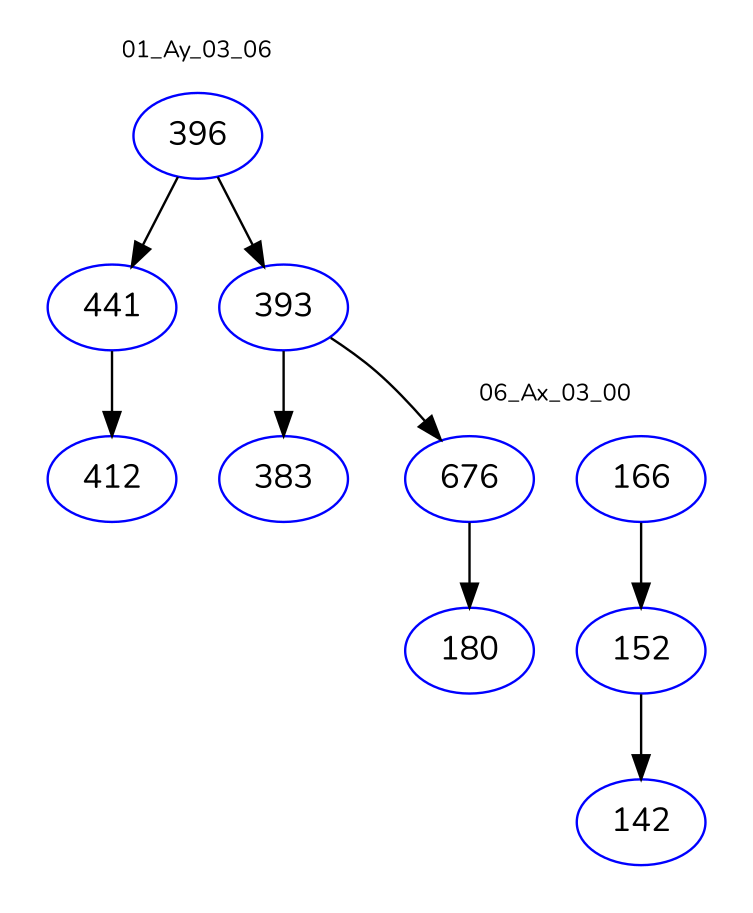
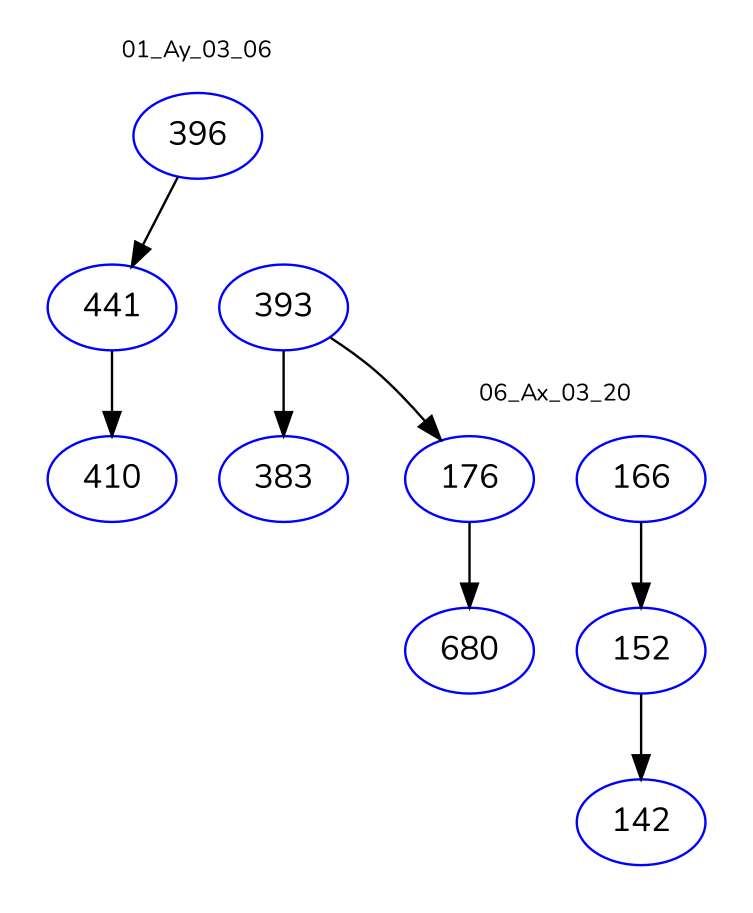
edge "396" -> "393": removed
cluster "06_Ax_03_00": label "06_Ax_03_00" -> "06_Ax_03_20"
node "412": label "412" -> "410"
node "676": label "676" -> "176"
node "180": label "180" -> "680"
